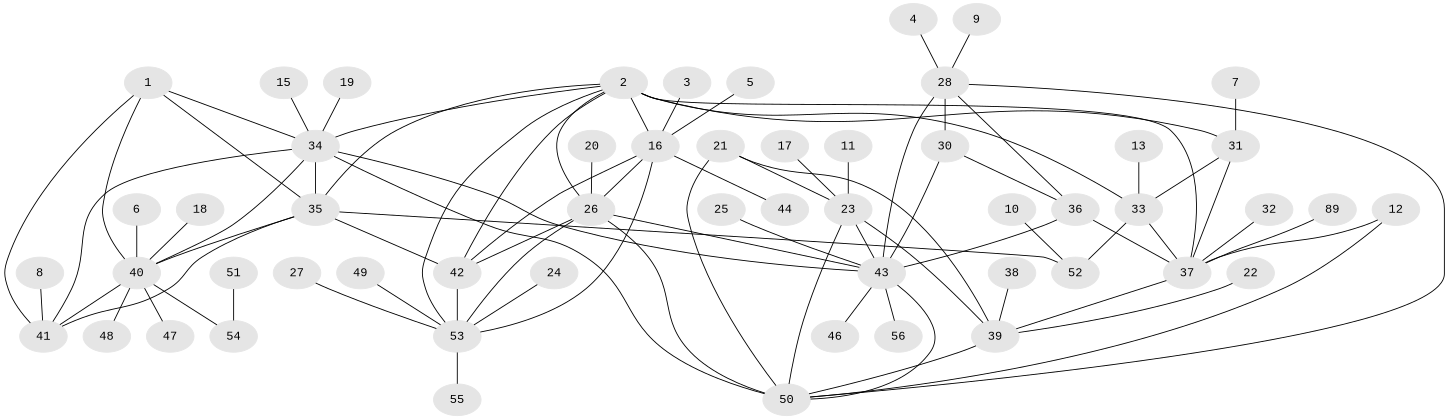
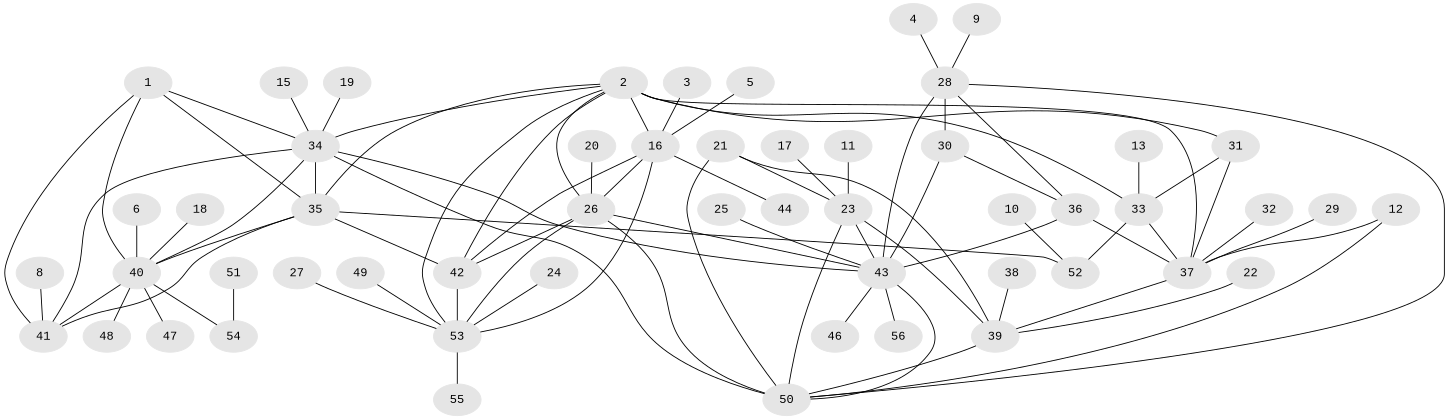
node "7": removed
node "89": label "89" -> "29"
